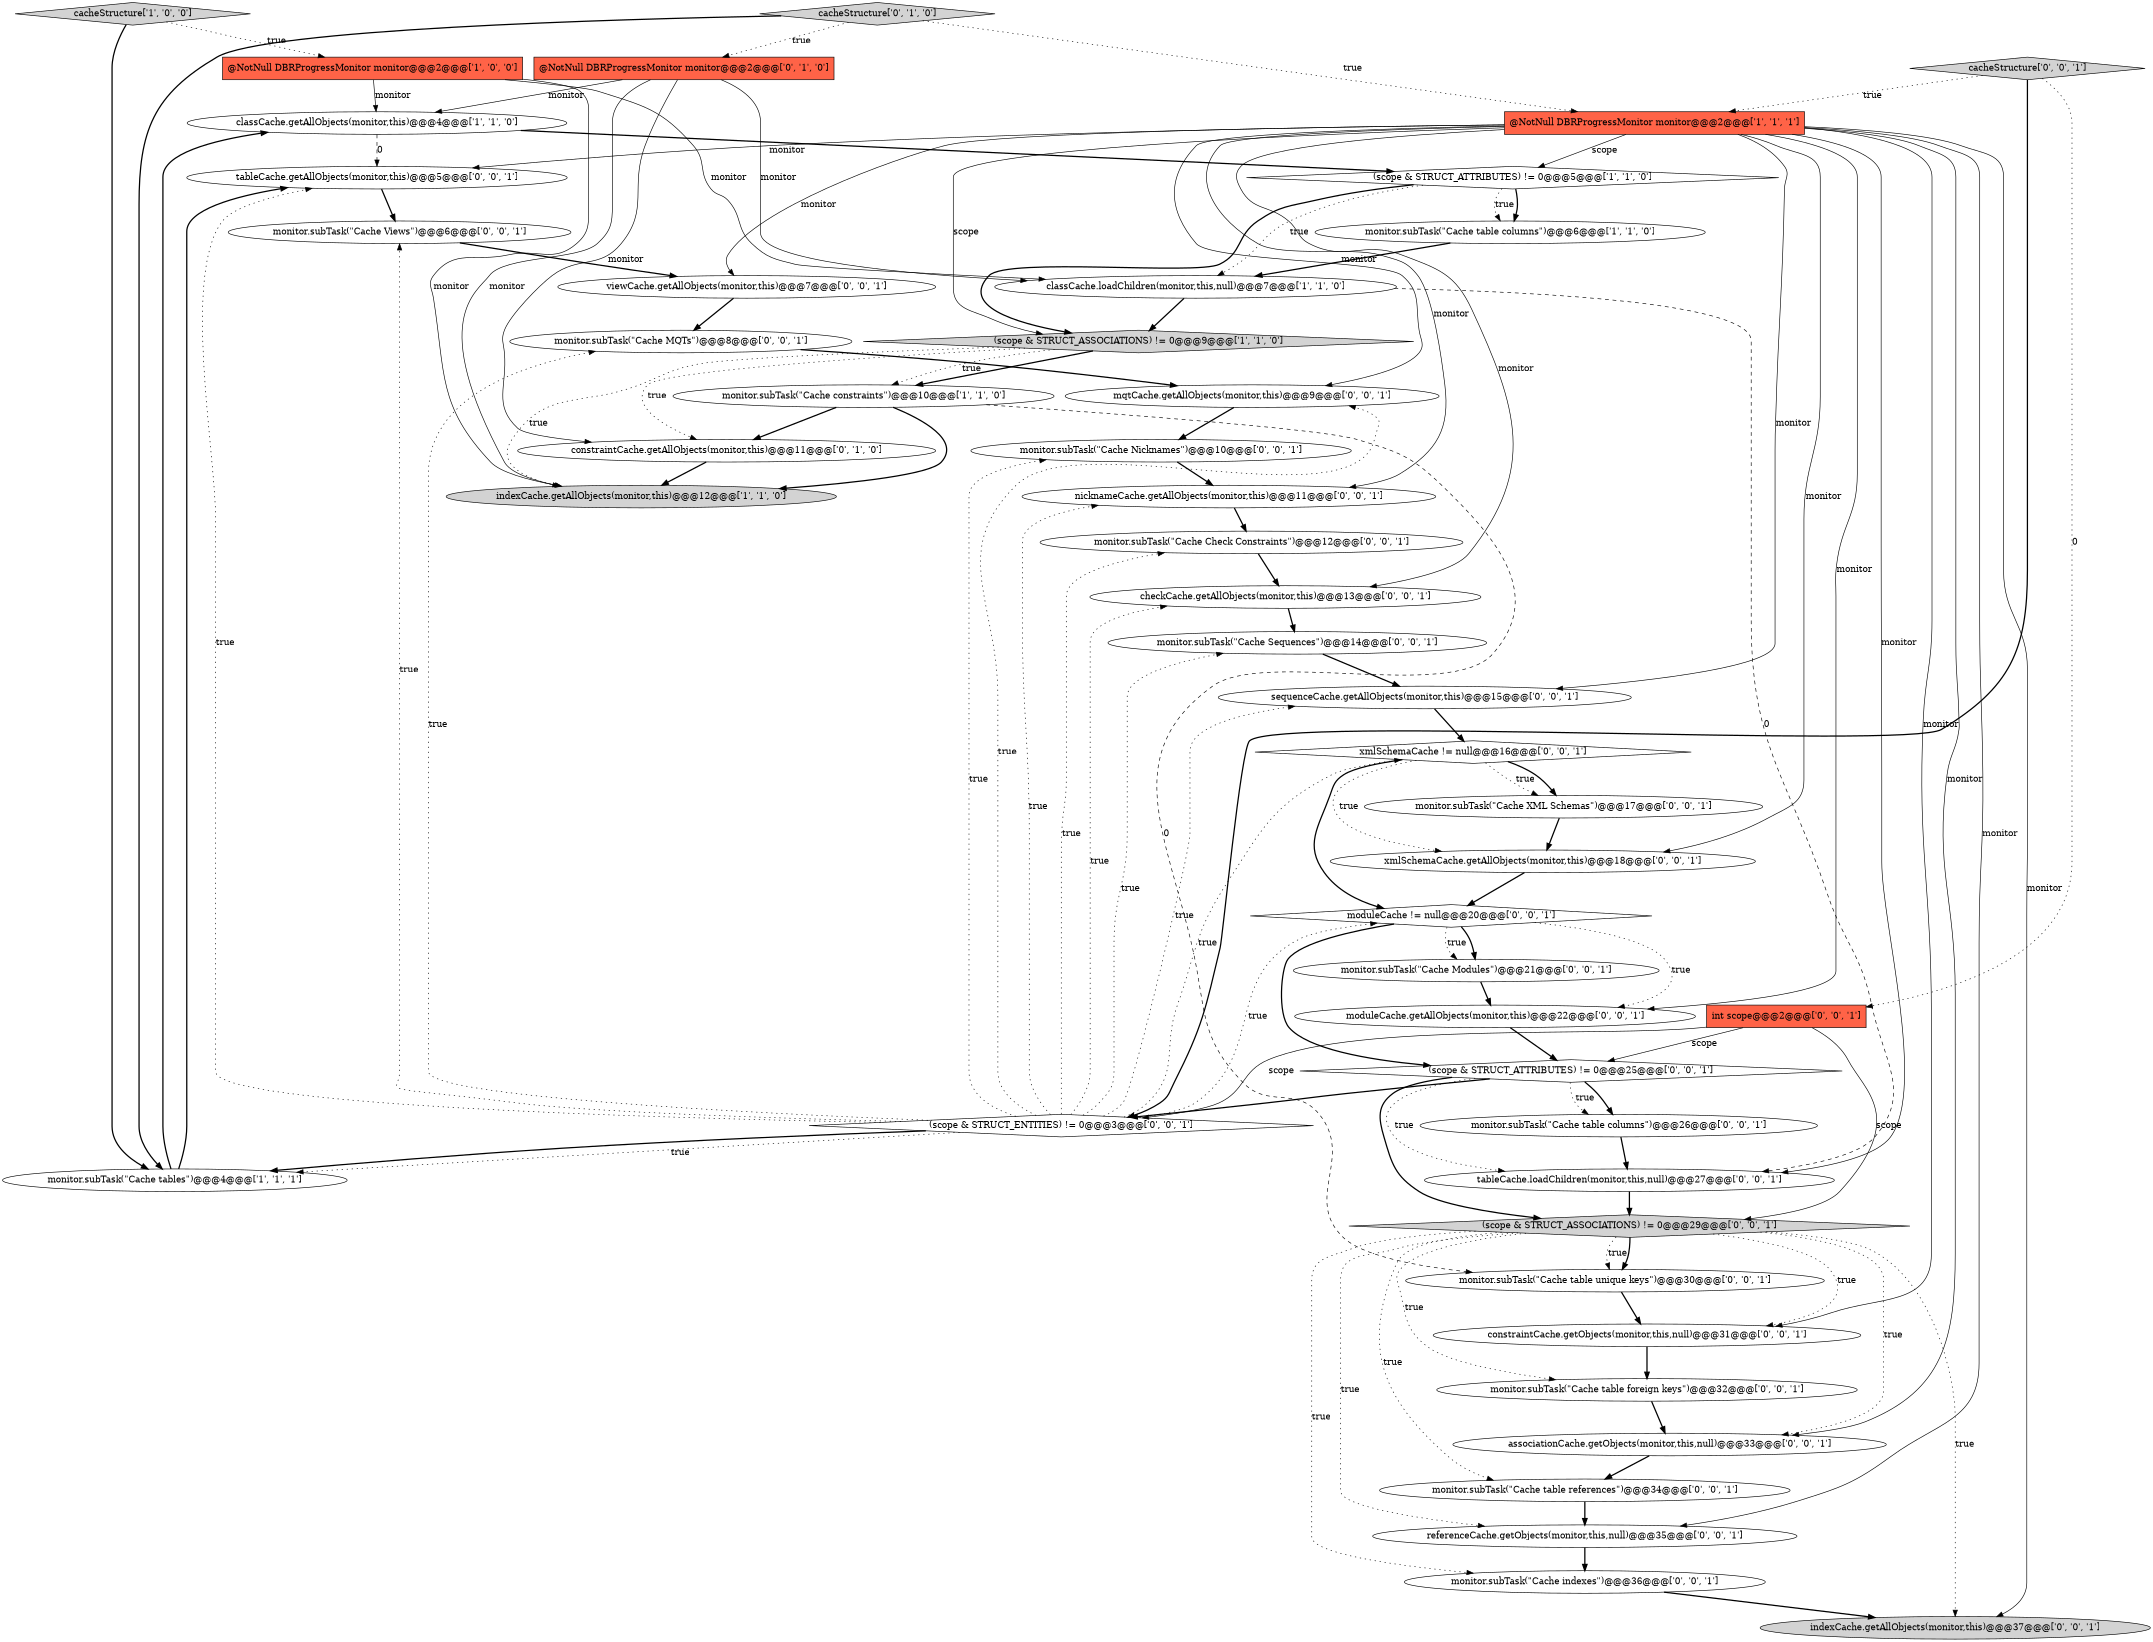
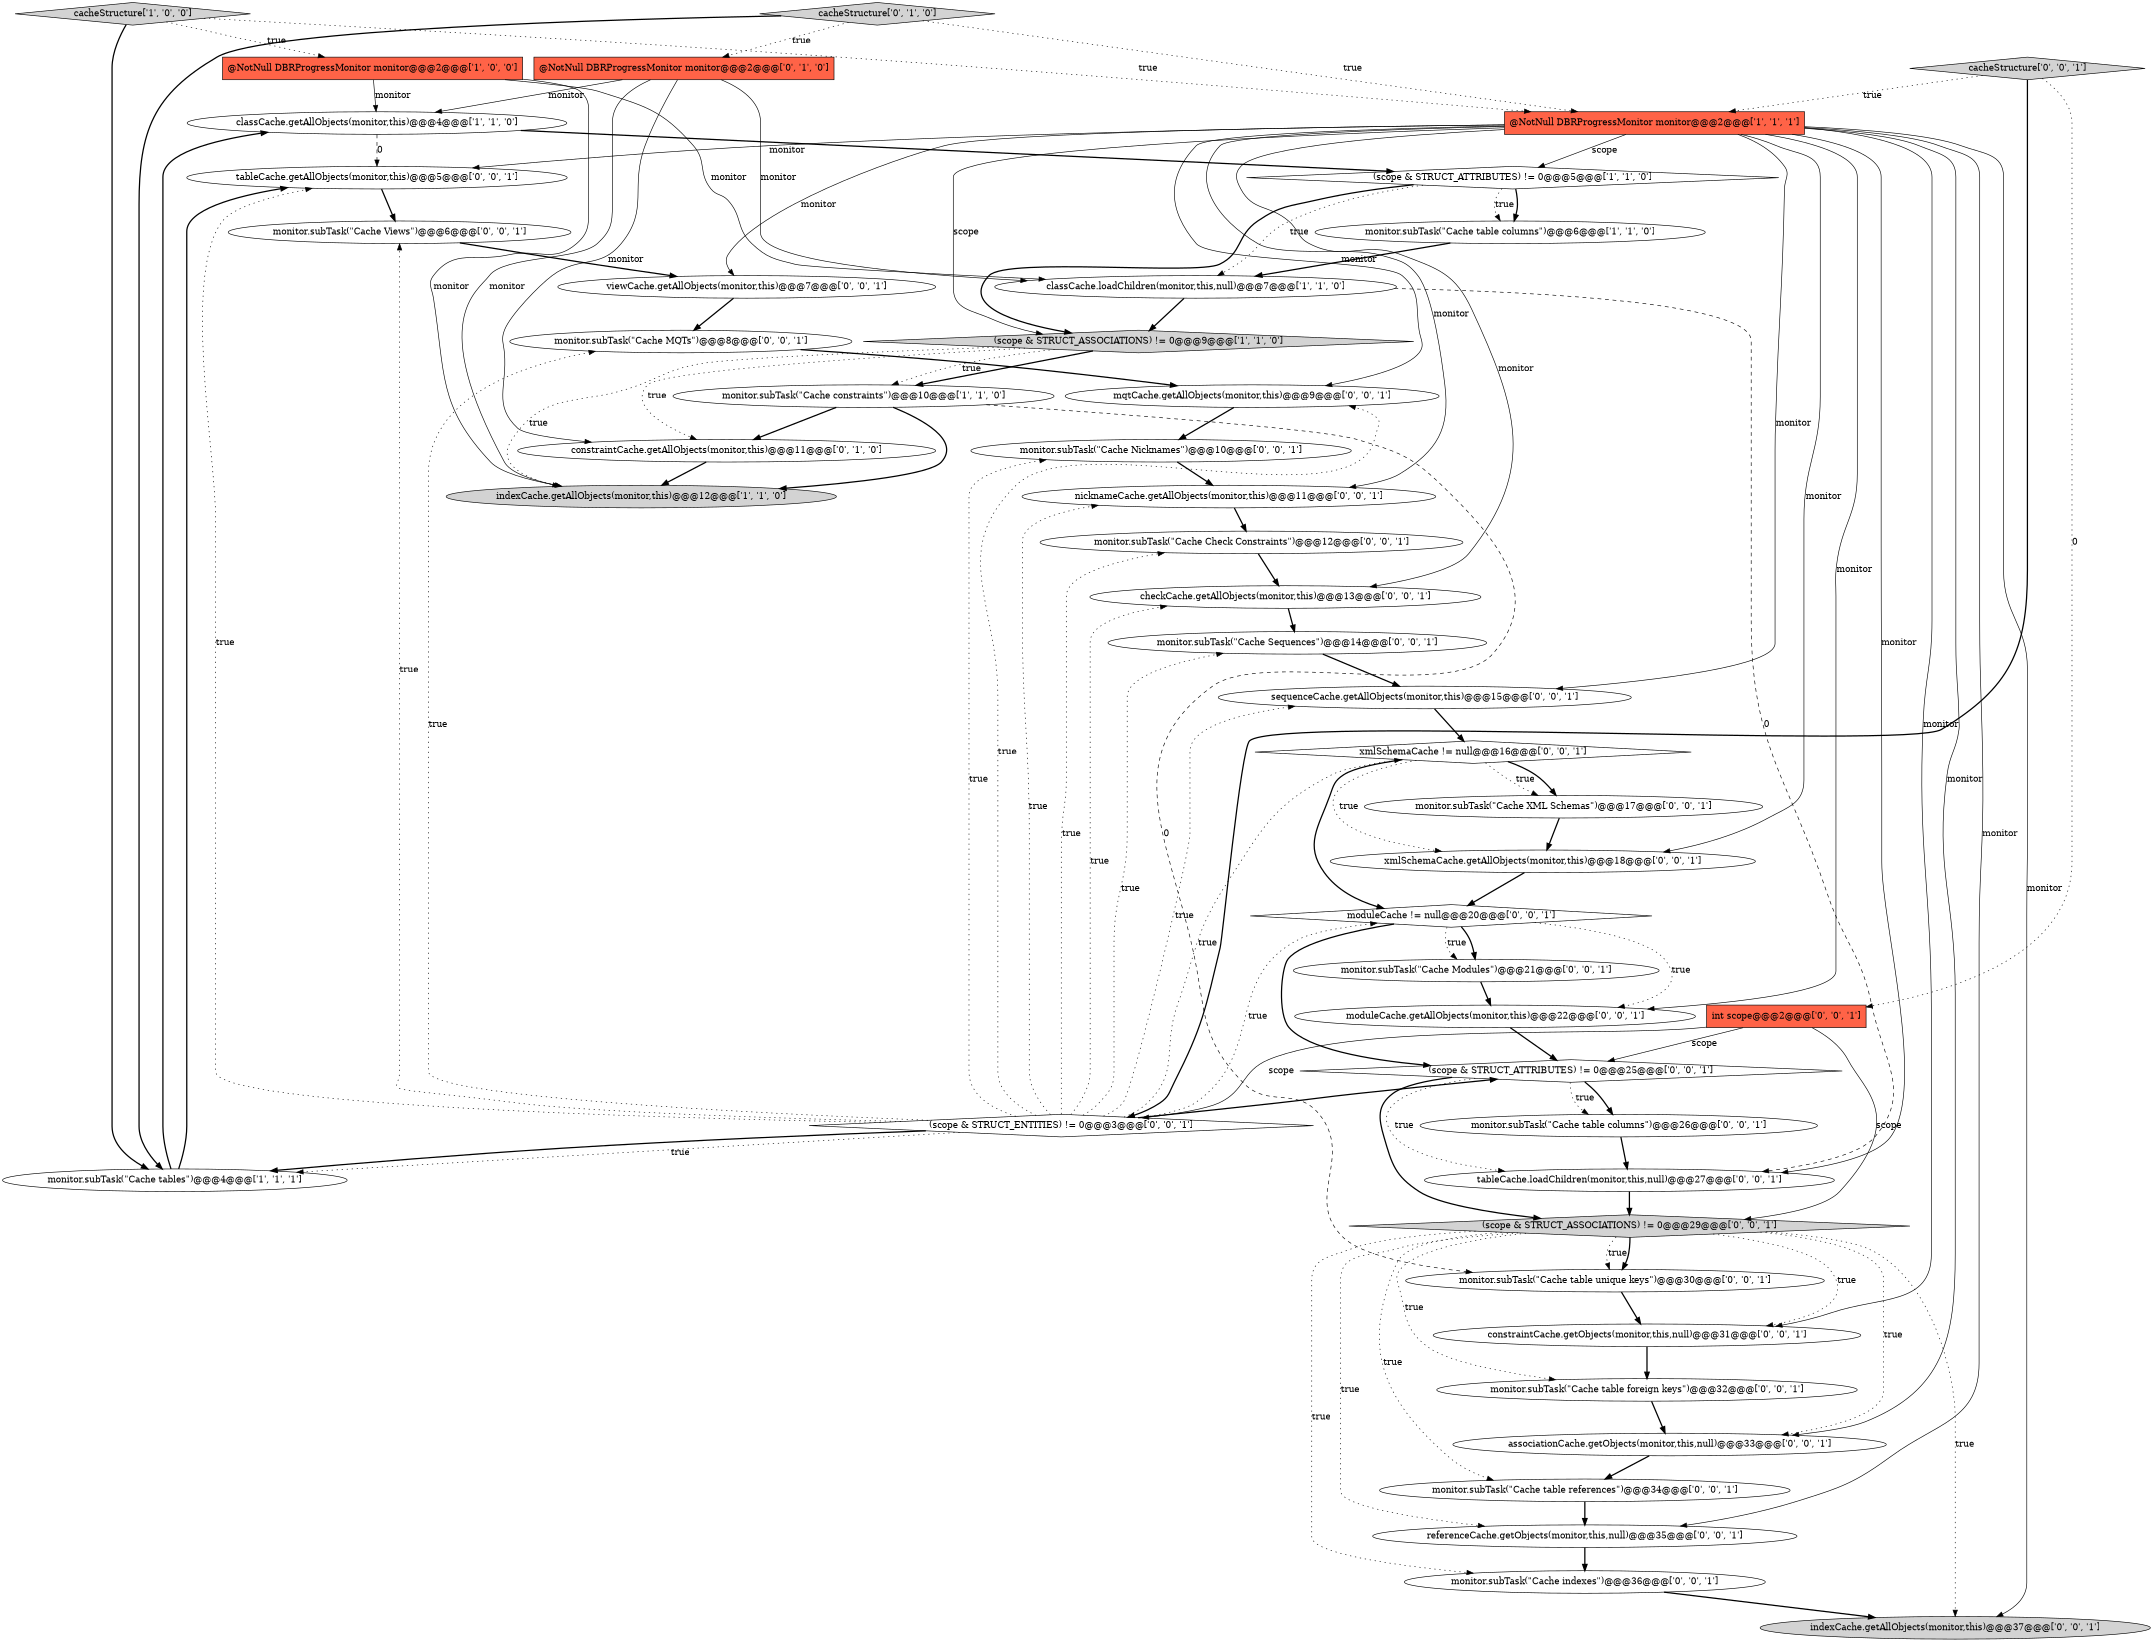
edge "cacheStructure['1', '0', '0']" -> "@NotNull DBRProgressMonitor monitor@@@2@@@['1', '1', '1']": added, label "true"
edge "(scope & STRUCT_ATTRIBUTES) != 0@@@25@@@['0', '0', '1']" -> "(scope & STRUCT_ENTITIES) != 0@@@3@@@['0', '0', '1']": reversed
